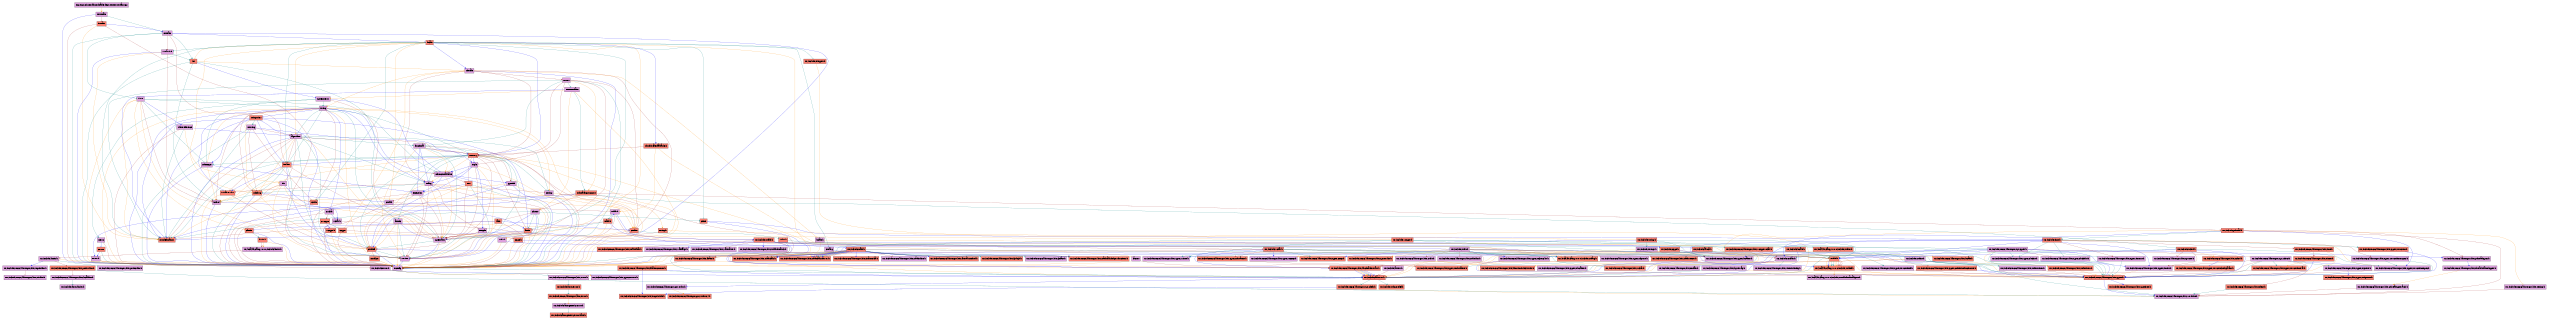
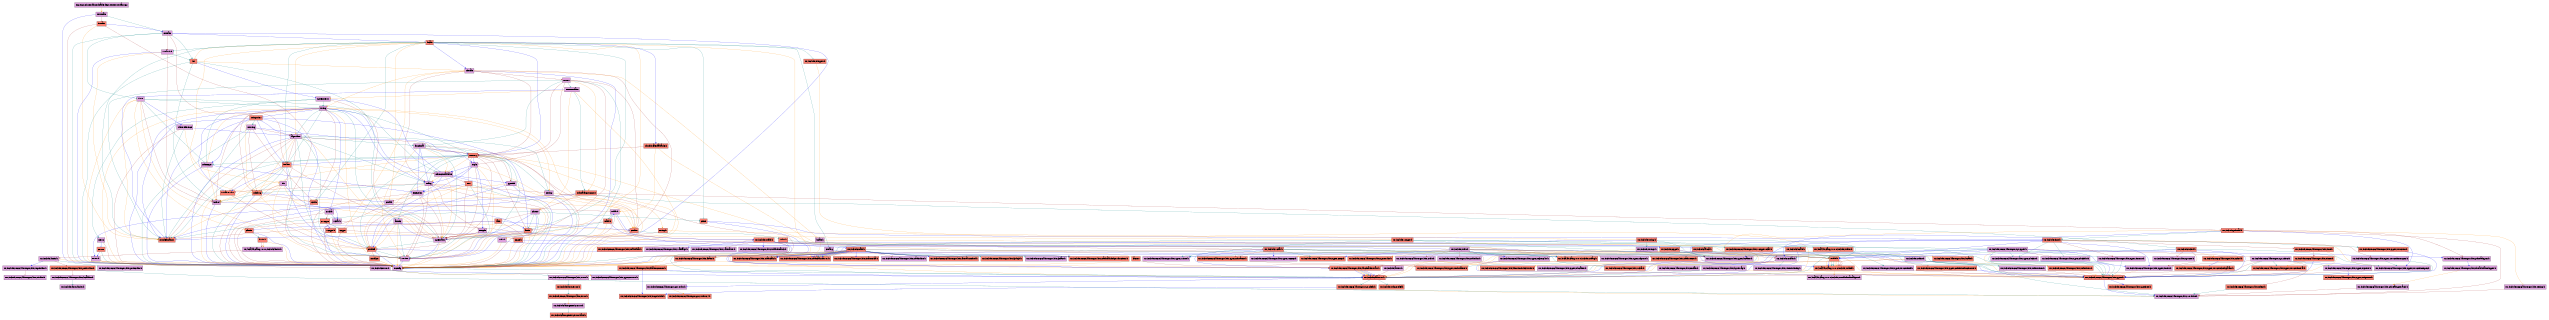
node "cassert": fillcolor plum -> salmon
